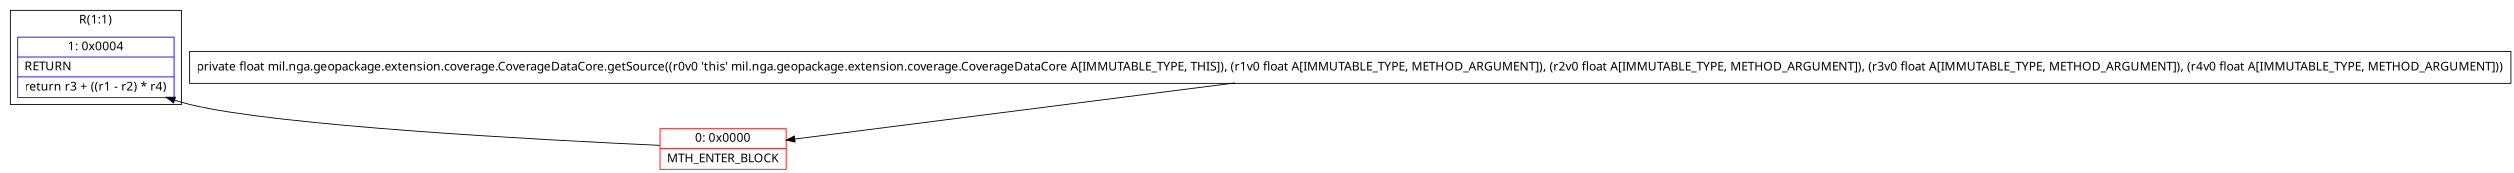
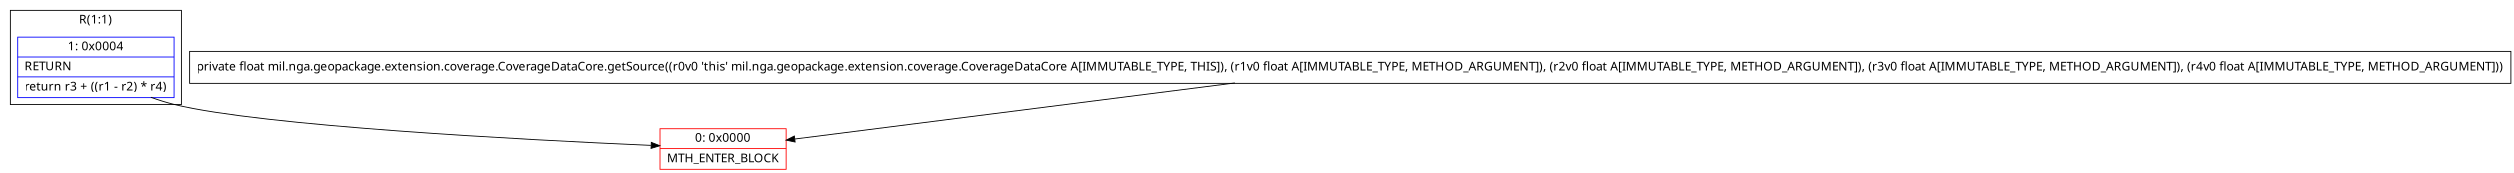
edge "0: 0x0000" -> "1: 0x0004": reversed
